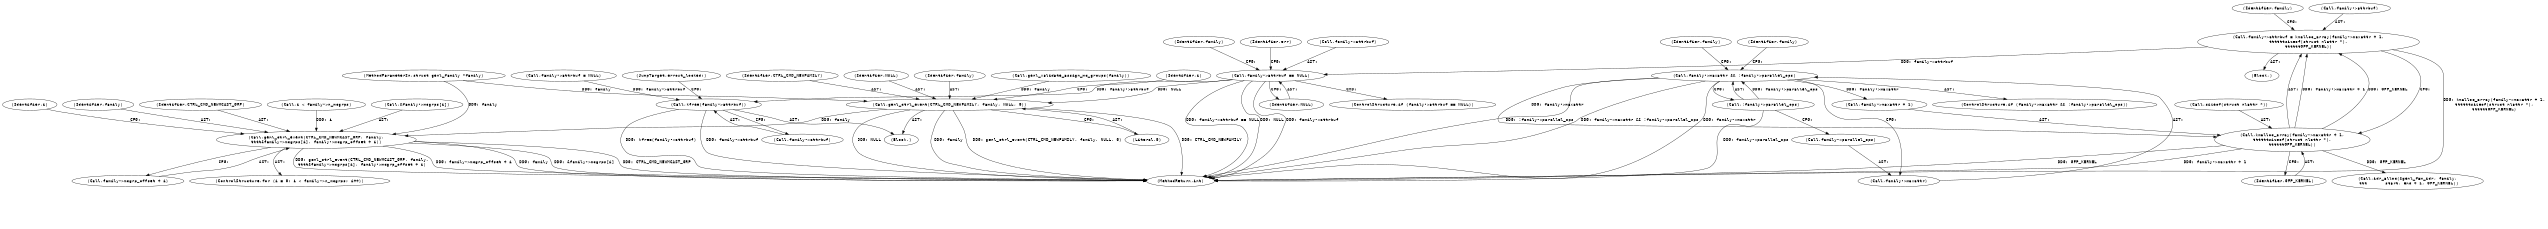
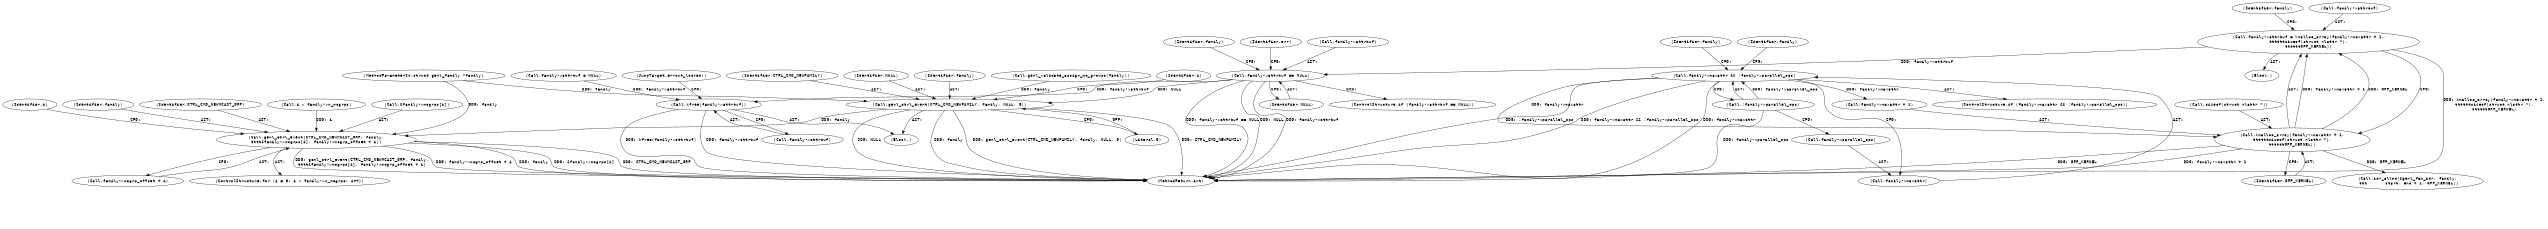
edge "(Literal,0)" -> "(Call,genl_ctrl_event(CTRL_CMD_NEWFAMILY, family, NULL, 0))": label "AST: " -> "GFP: "
